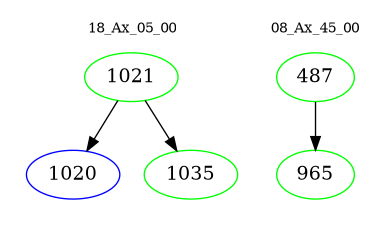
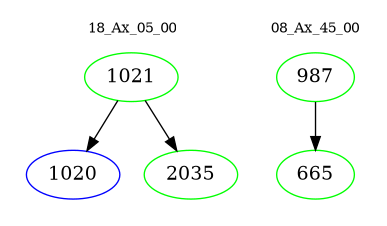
node "487": label "487" -> "987"
node "1035": label "1035" -> "2035"
node "965": label "965" -> "665"
